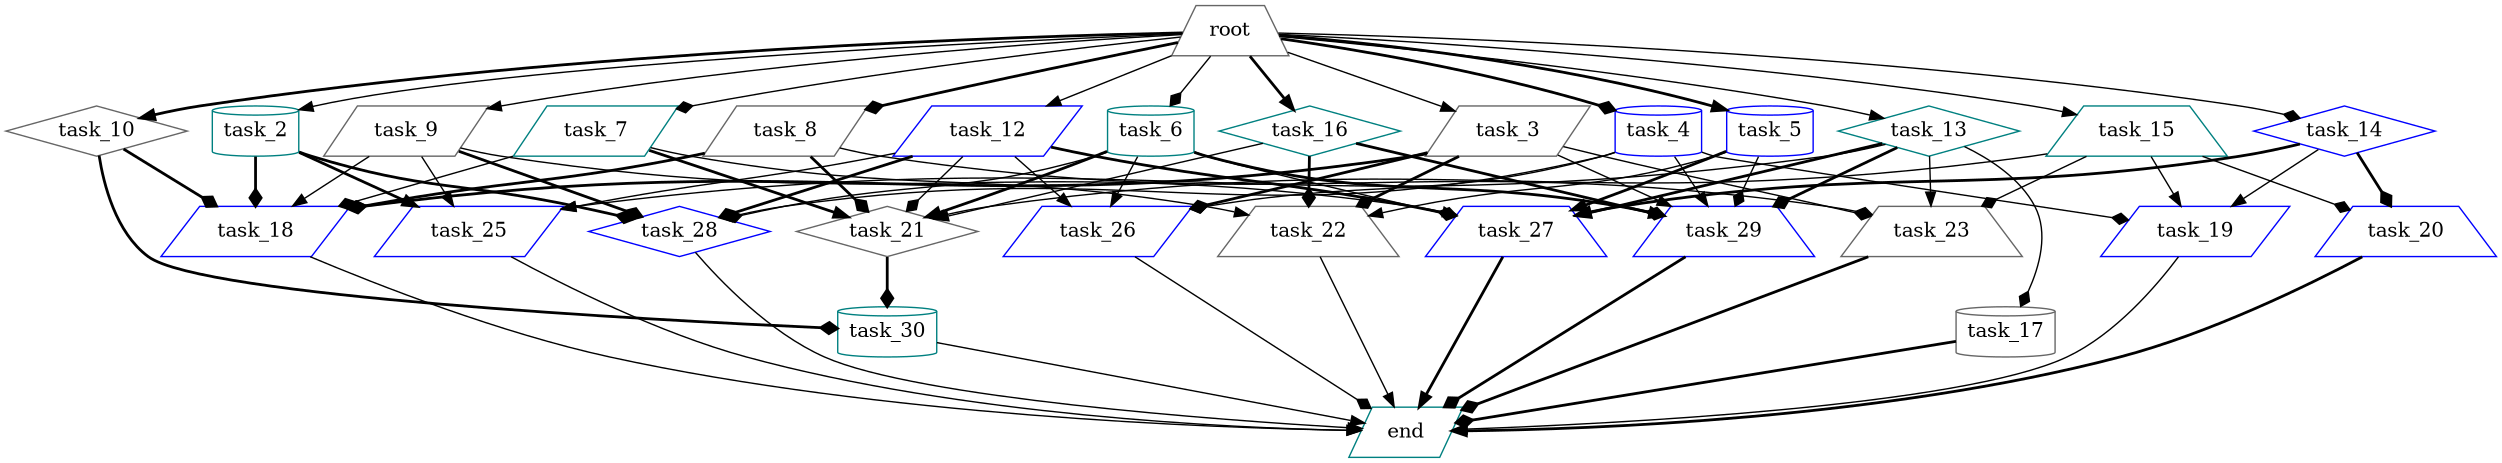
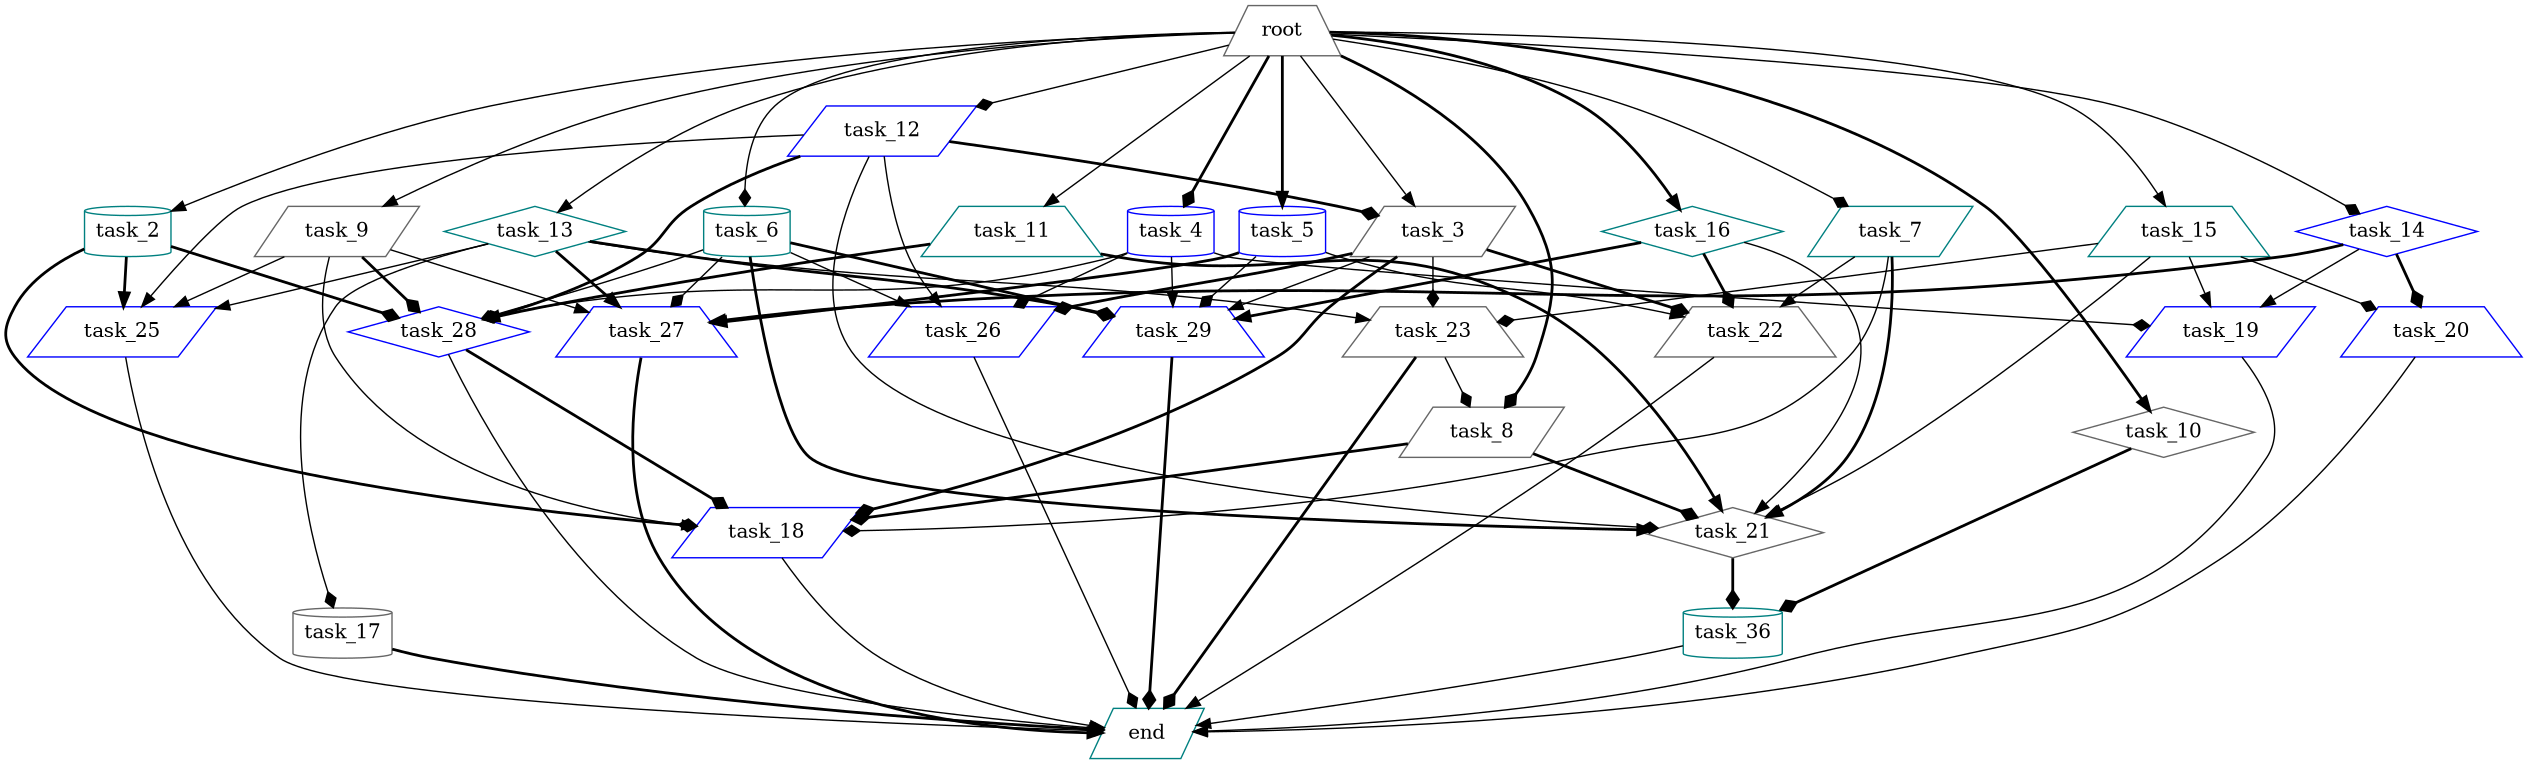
edge "root" -> "task_12": arrowhead normal -> diamond
edge "task_10" -> "task_18": now "task_28" -> "task_18"
edge "task_12" -> "task_27": now "task_12" -> "task_3"
edge "task_8" -> "task_23": reversed
node "task_11": added
node "task_30": label "task_30" -> "task_36"
edge "task_20" -> "end": style bold -> solid
